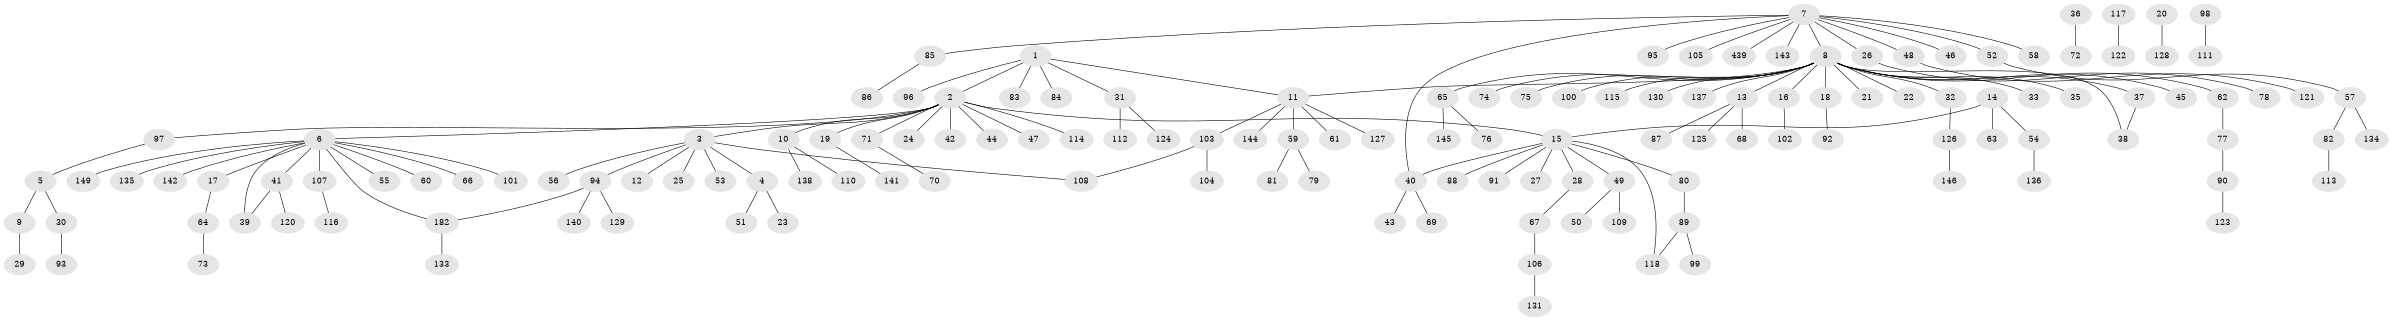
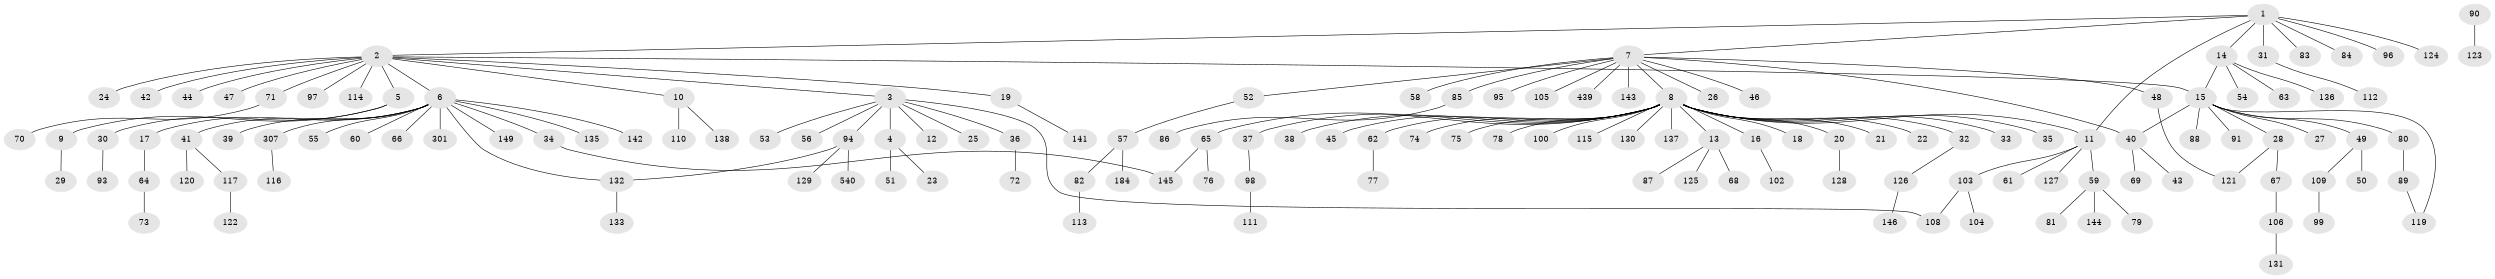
edge "1" -- "7": added
edge "1" -- "14": added
edge "26" -- "78": now "8" -- "78"
edge "3" -- "36": added
edge "11" -- "144": now "59" -- "144"
edge "31" -- "124": now "1" -- "124"
edge "8" -- "20": added
edge "37" -- "38": now "37" -- "98"
node "34": added
node "92": removed
node "134": label "134" -> "184"
edge "97" -- "5": now "2" -- "5"
edge "54" -- "136": now "14" -- "136"
edge "77" -- "90": removed
edge "28" -- "121": added
node "107": label "107" -> "307"
node "101": label "101" -> "301"
edge "41" -- "39": now "41" -- "117"
node "182": label "182" -> "132"
node "140": label "140" -> "540"
edge "89" -- "99": now "109" -- "99"
node "118": label "118" -> "119"
